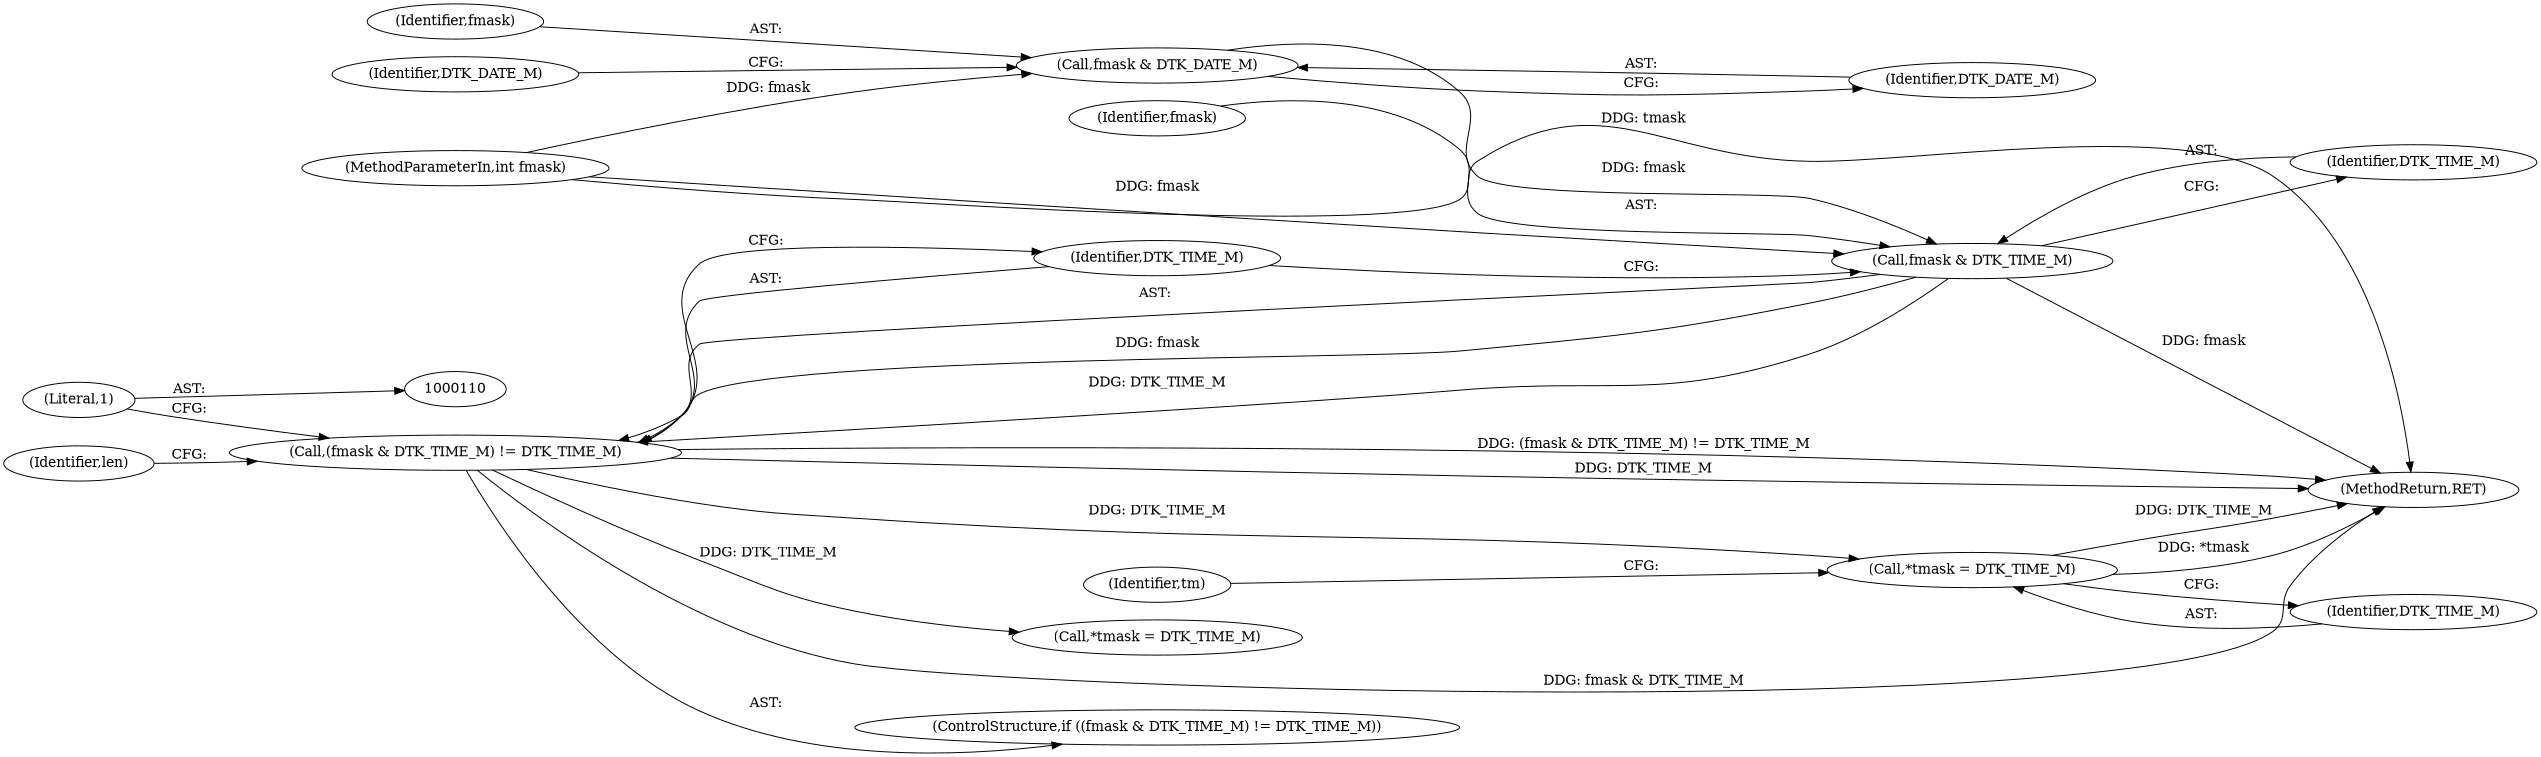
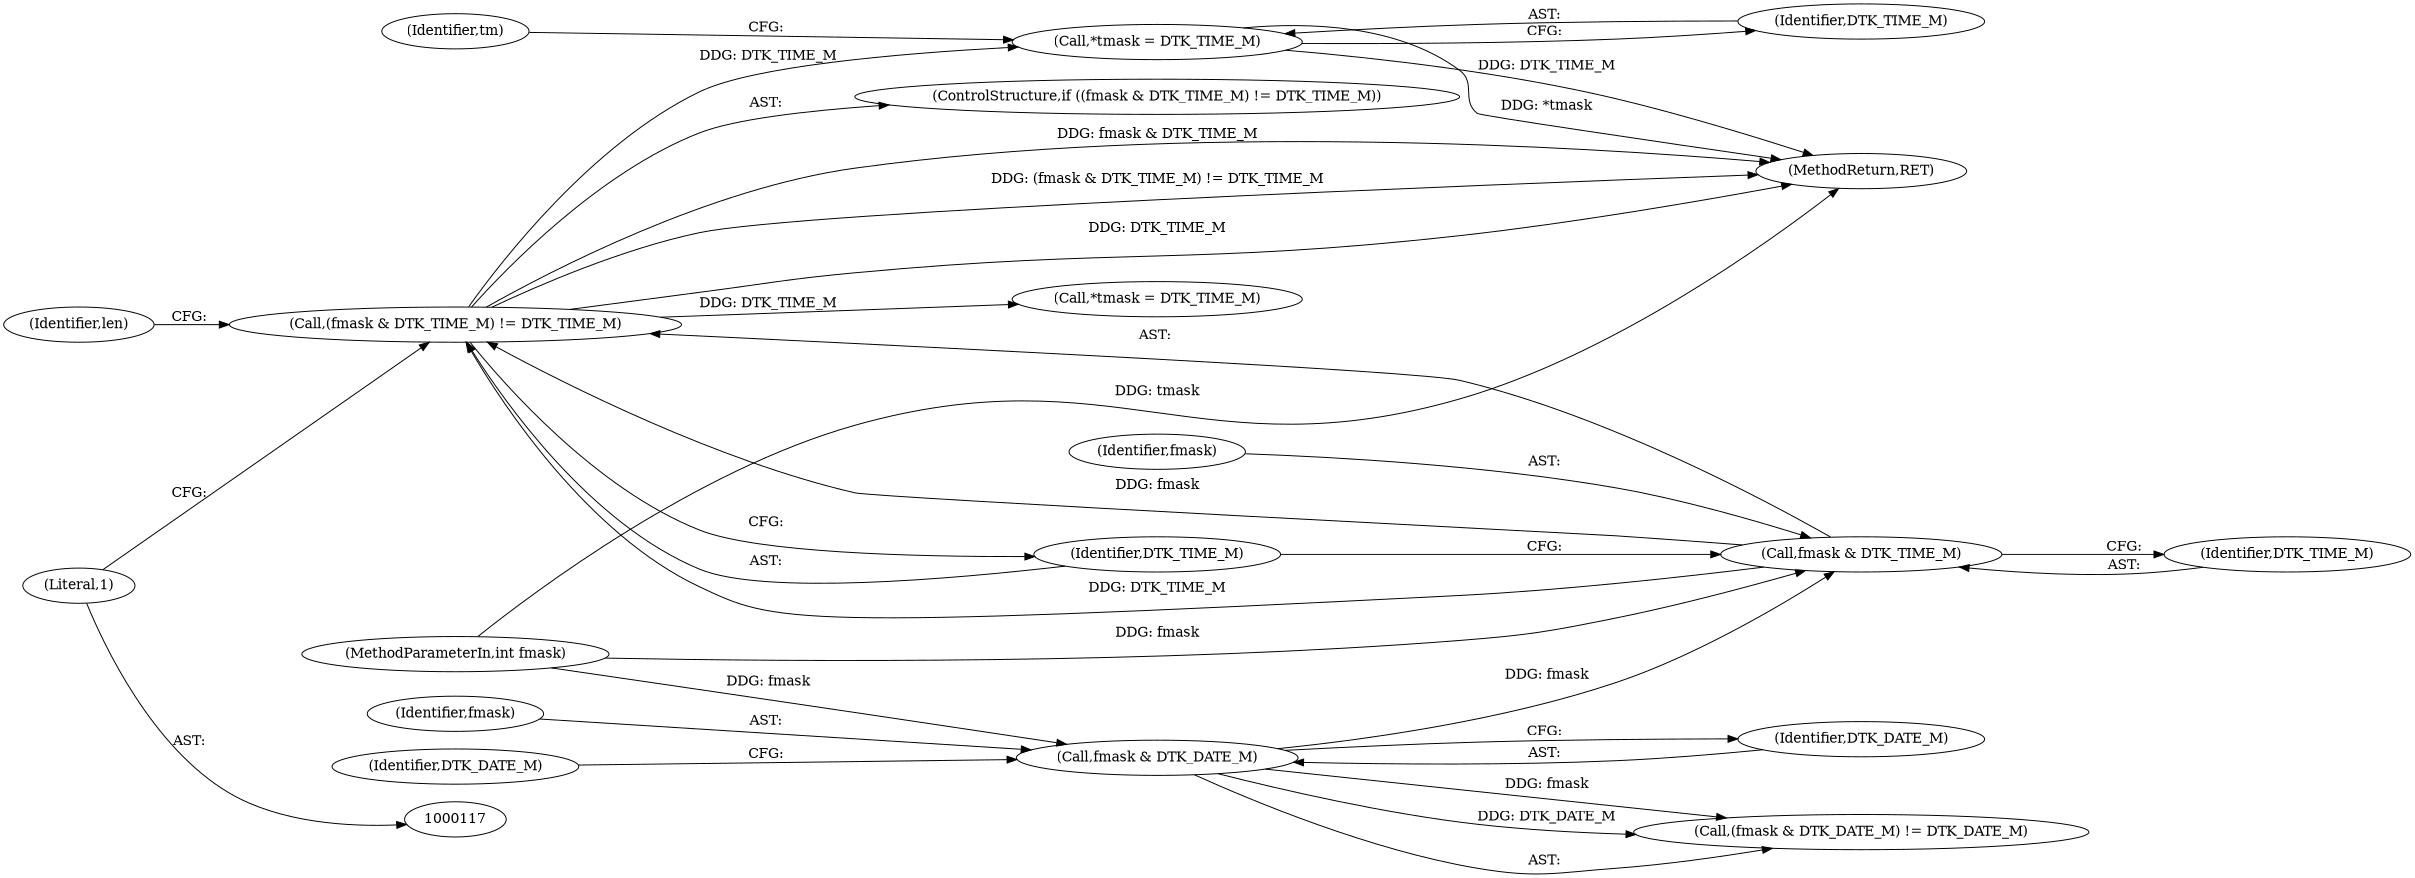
edge "(Call,fmask & DTK_TIME_M)" -> "(MethodReturn,RET)": removed, label "DDG: fmask"
node "1000110": label "1000110" -> "1000117"
node "(Call,(fmask & DTK_DATE_M) != DTK_DATE_M)": added
